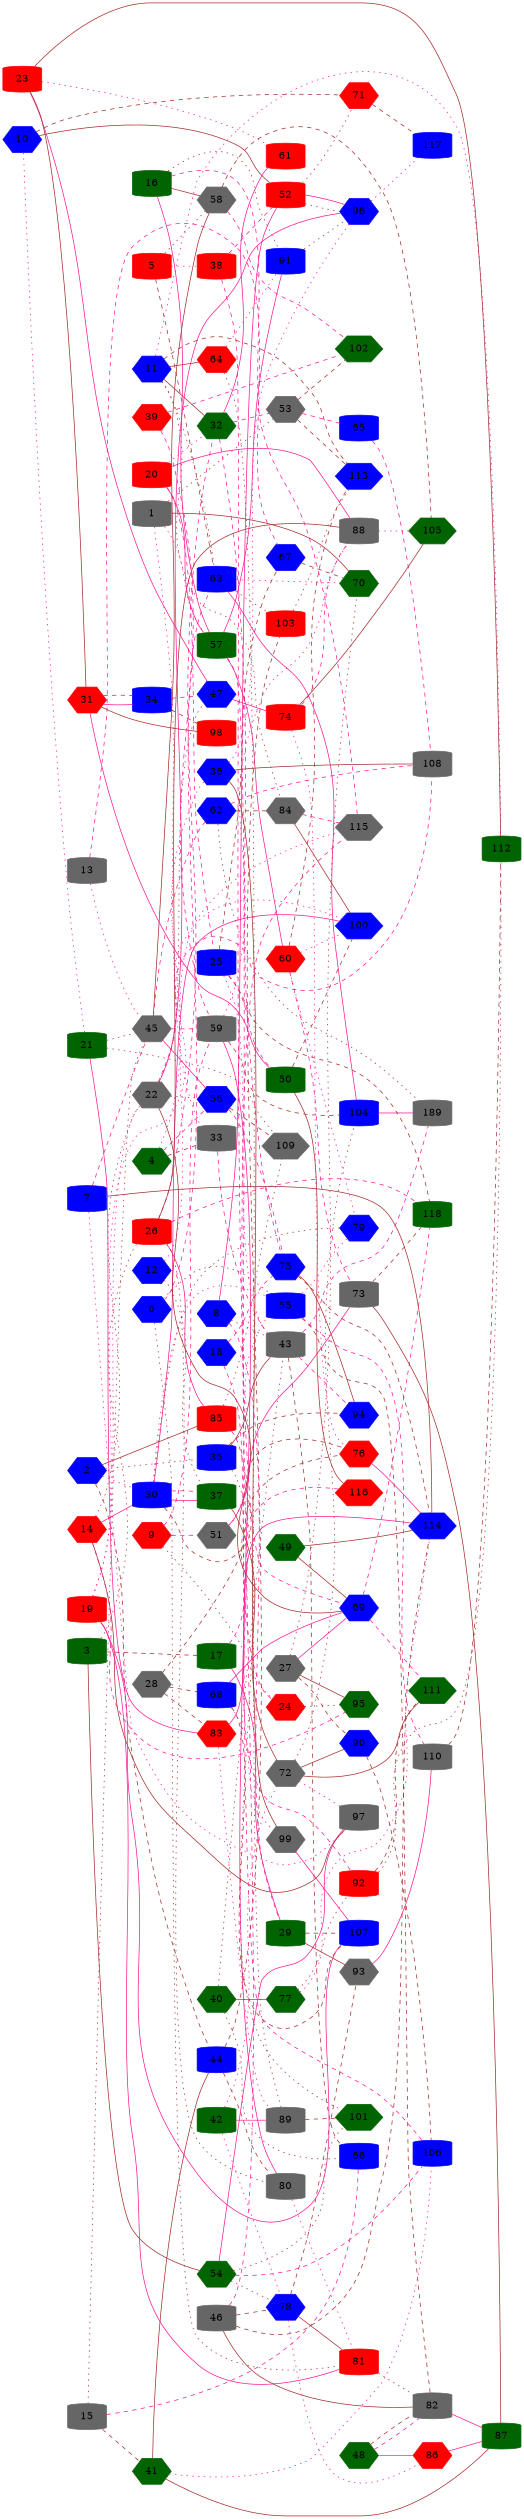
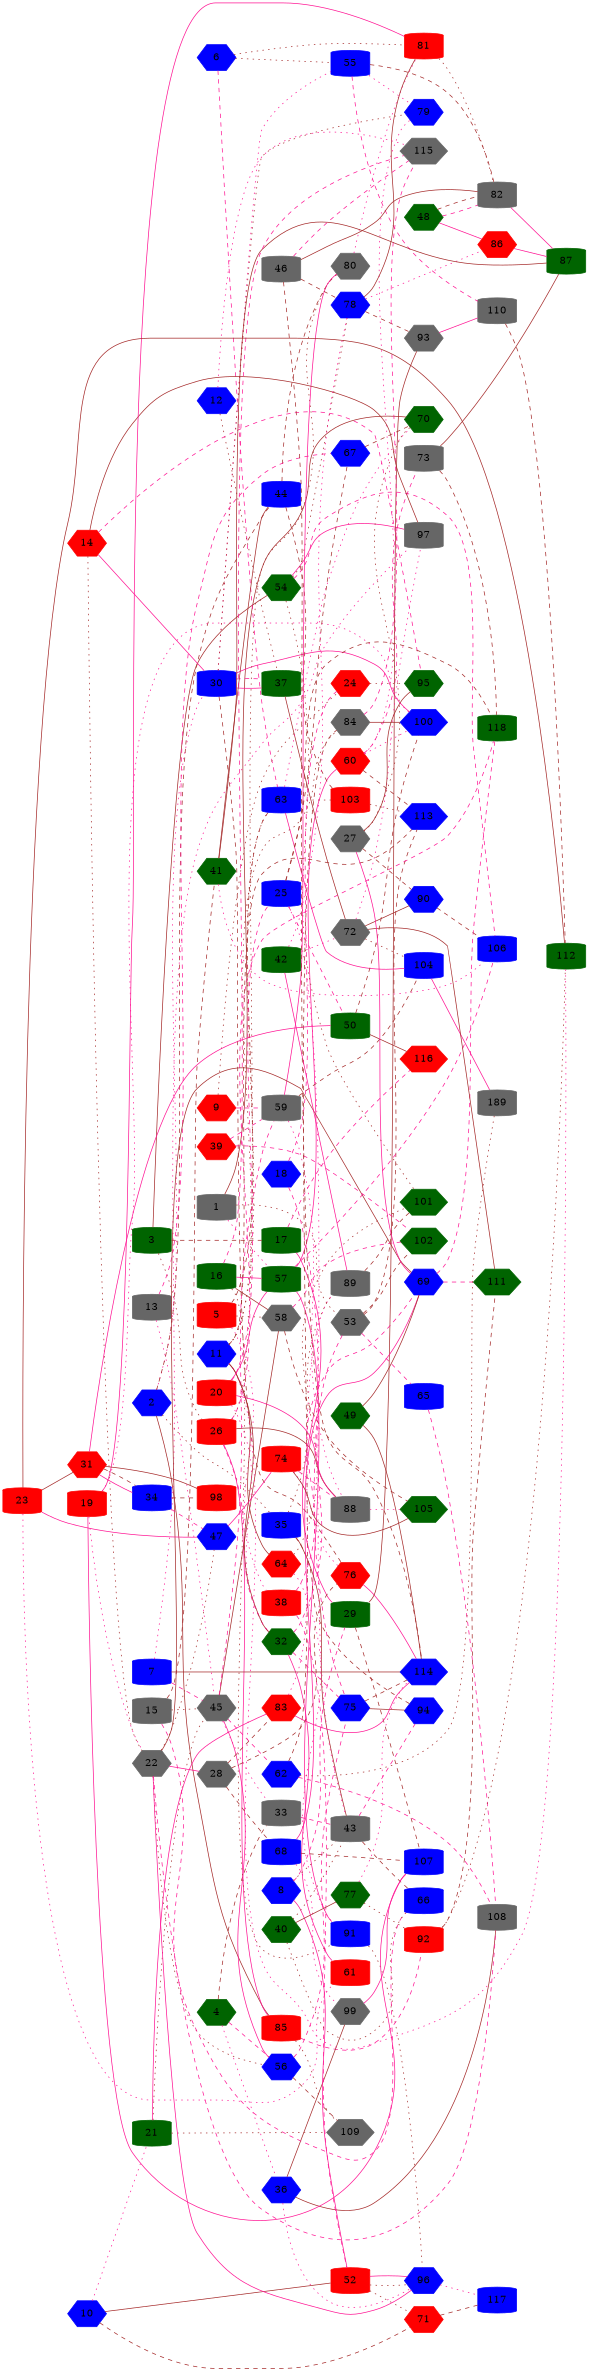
edge "1" -- "33": now "45" -- "33"
edge "189" -- "43": removed
node "51": removed
edge "22" -- "28": added
node "80": shape cylinder -> hexagon
